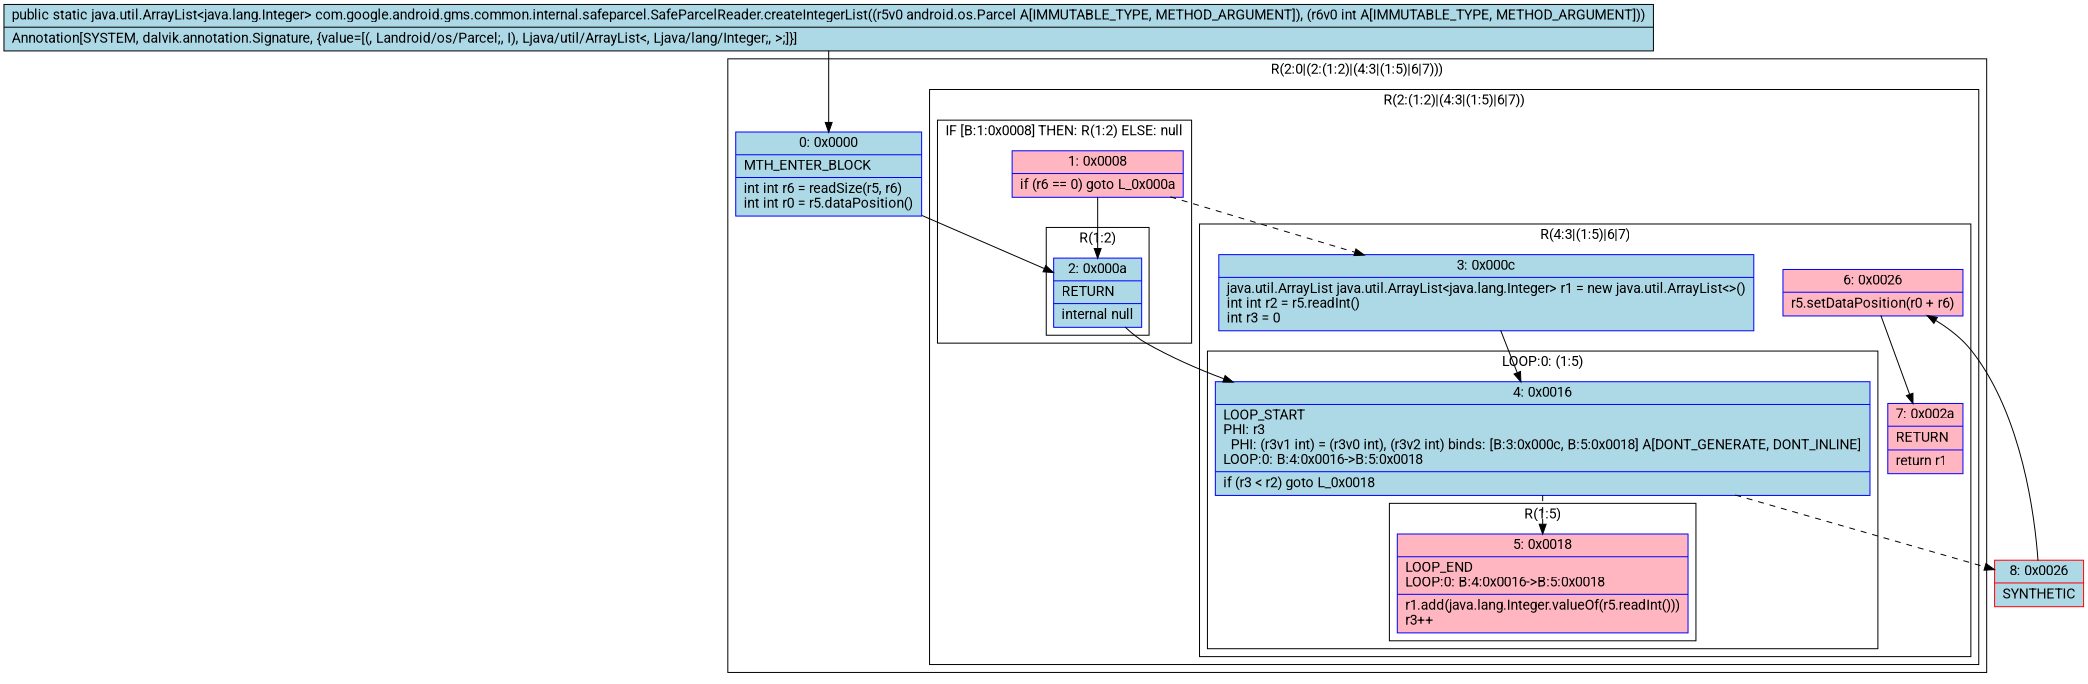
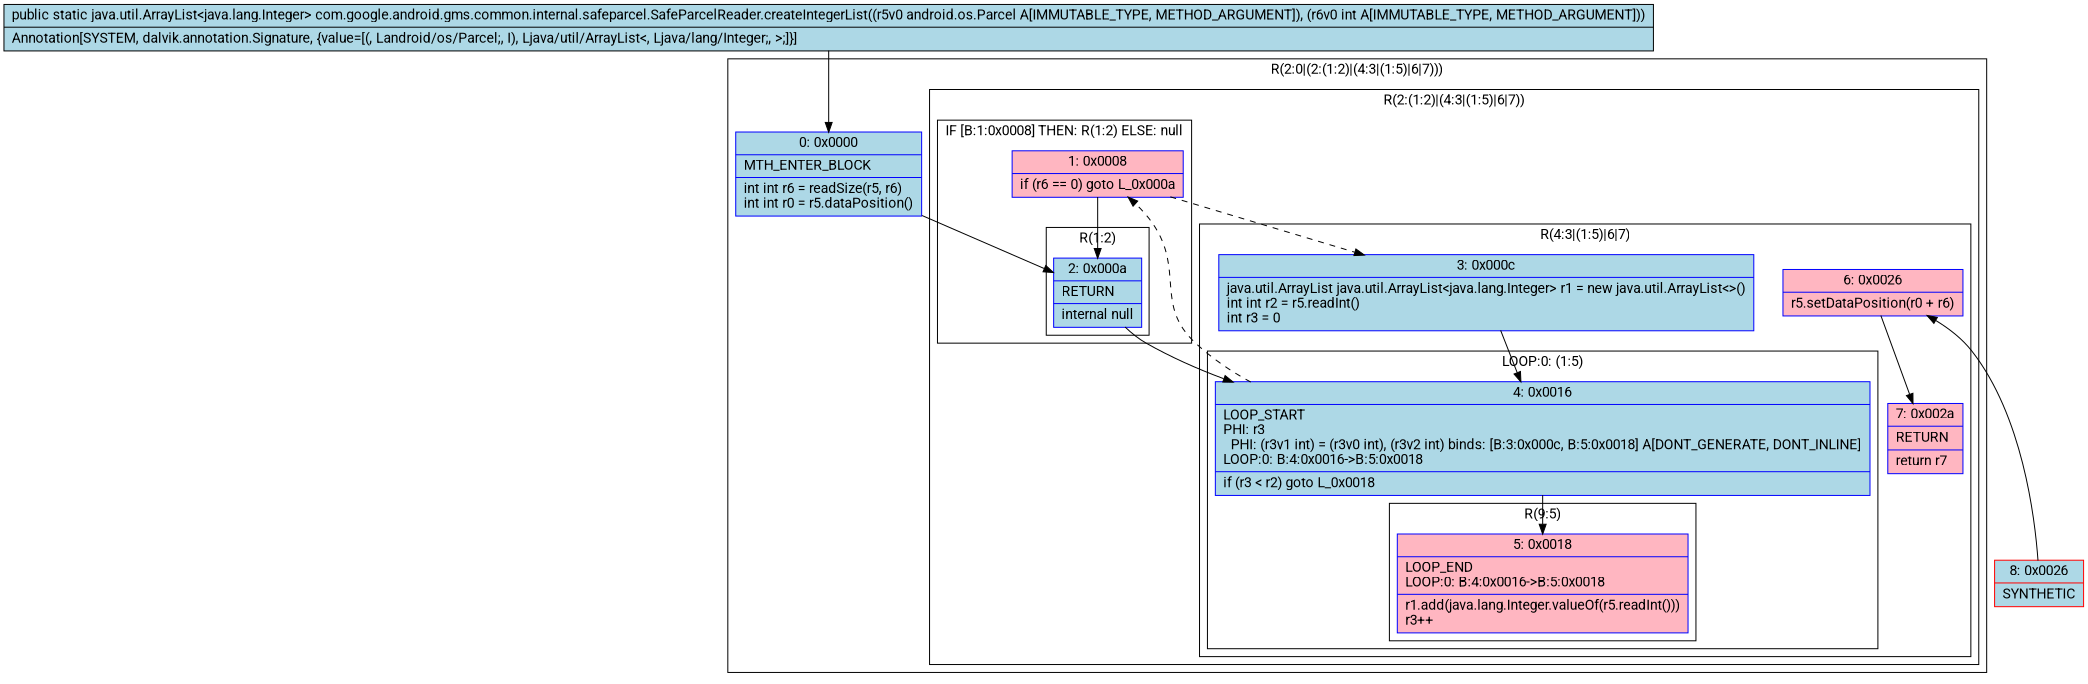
node "7: 0x002a": text "return r1" -> "return r7"
edge "4: 0x0016" -> "5: 0x0018": style dashed -> solid
cluster "R(1:5)": label "R(1:5)" -> "R(9:5)"
edge "4: 0x0016" -> "8: 0x0026": now "4: 0x0016" -> "1: 0x0008"
